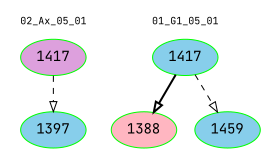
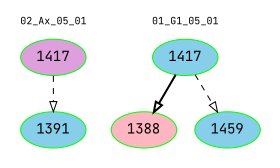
node "1397": label "1397" -> "1391"
